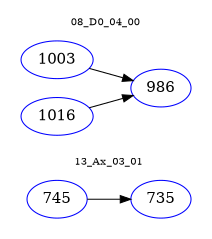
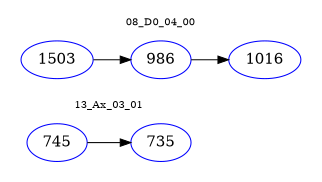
node "1003": label "1003" -> "1503"
edge "1016" -> "986": reversed
